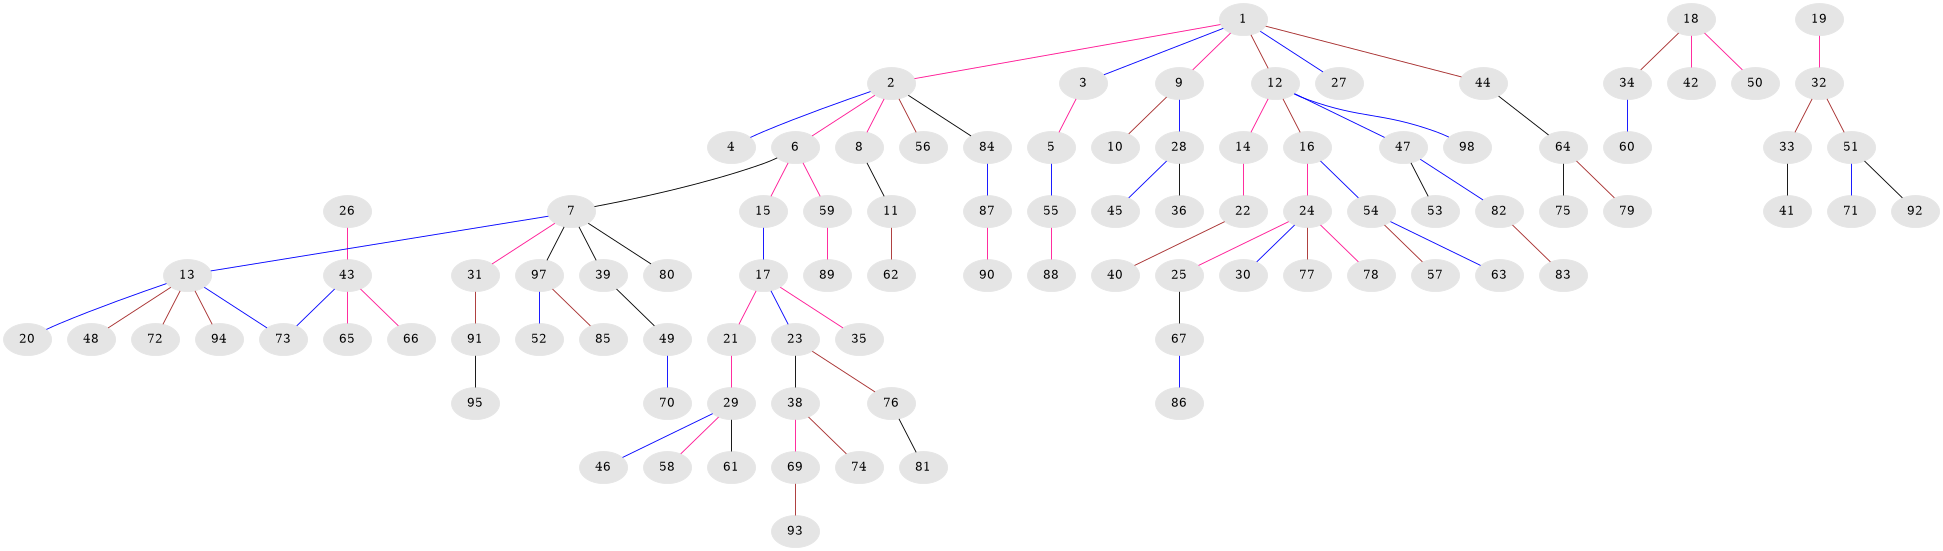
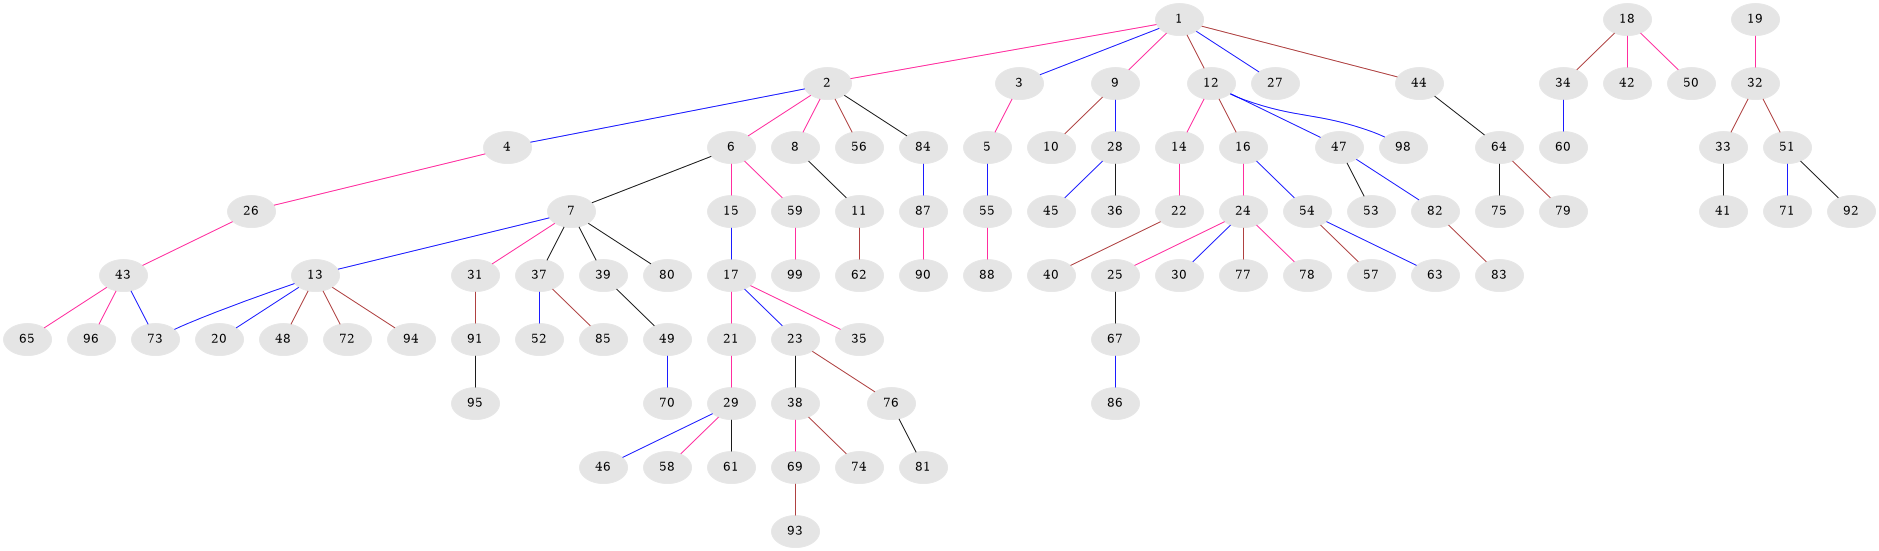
edge "4" -- "26": added
node "97": label "97" -> "37"
node "89": label "89" -> "99"
node "66": label "66" -> "96"
